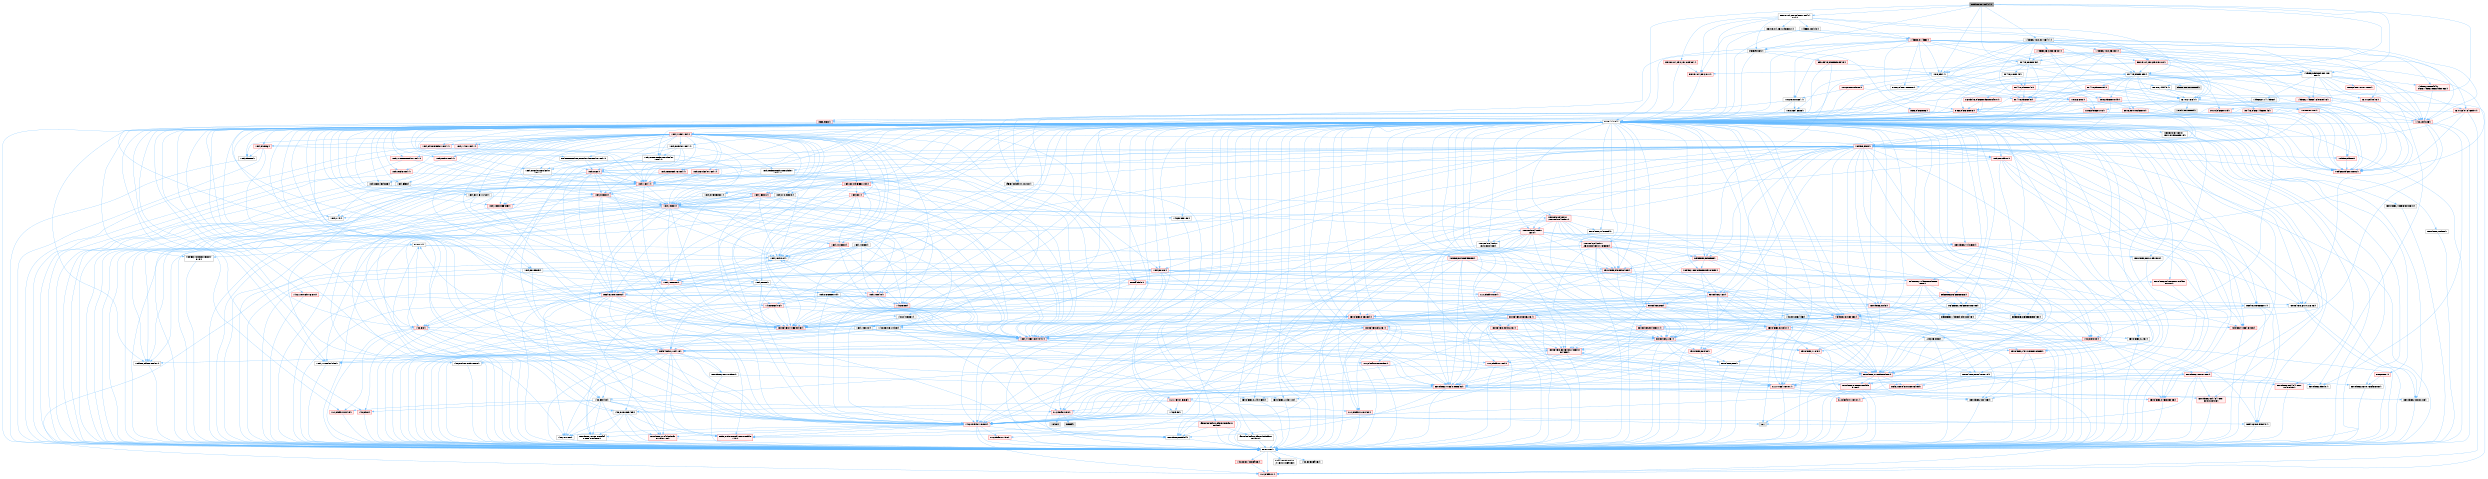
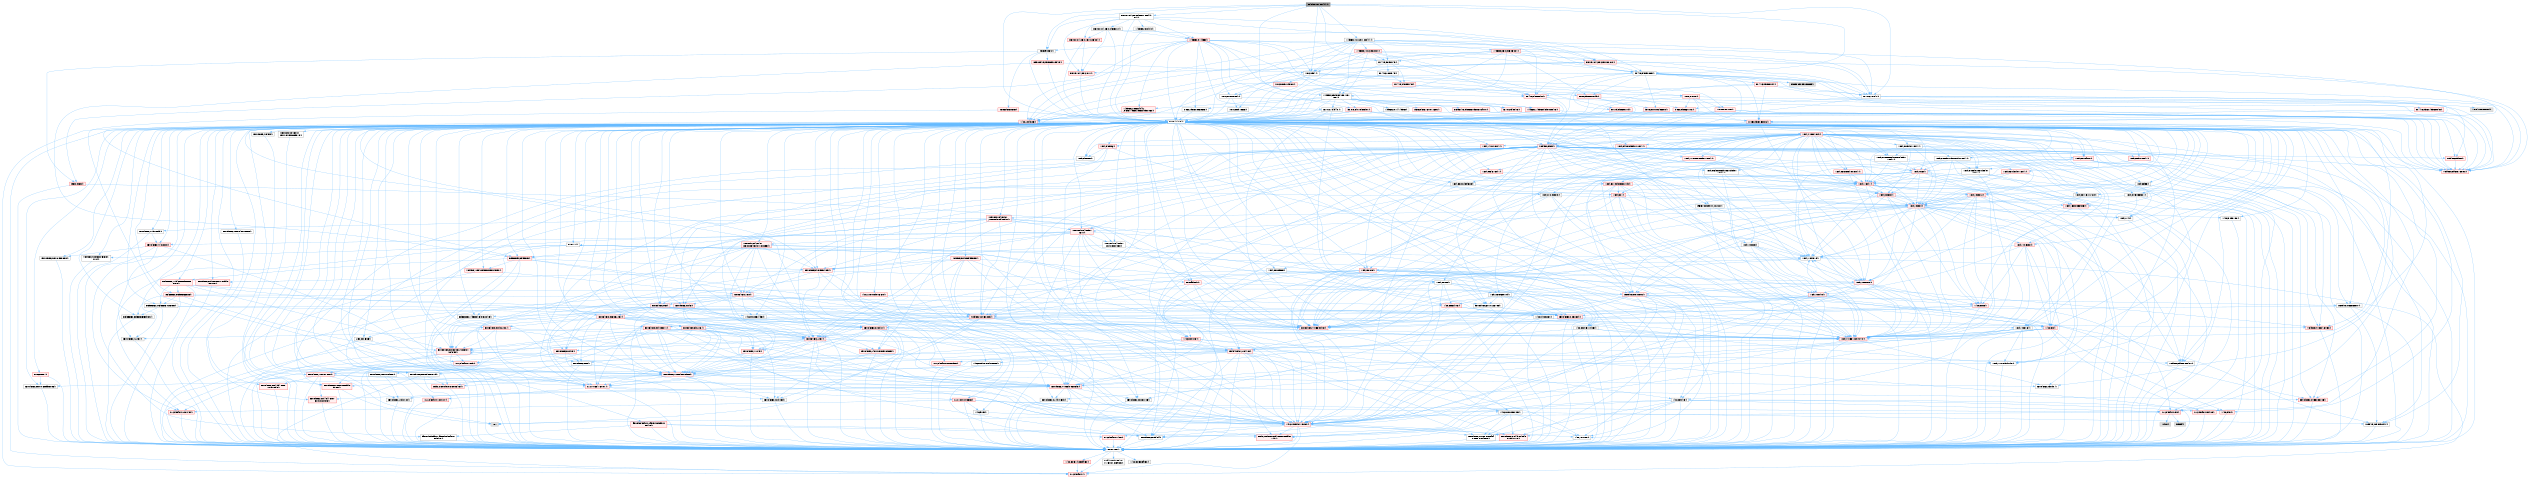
edge "Framework/Text/ISlateRun.h" -> "Framework/Text/ILayoutBlock.h": added
edge "Layout/Visibility.h" -> "Layout/Margin.h": now "Widgets/Text/STextBlock.h" -> "Layout/Margin.h"
node "DelegateSettings/RotationAboutPointMatrix.h": label "DelegateSettings/RotationAboutPointMatrix.h" -> "Math/RotationAboutPointMatrix.h"
node "HAL/PlatformTLS.h": removed
